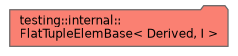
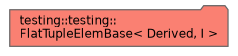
node "testing::internal:: FlatTupleElemBase< Derived, I >": label "testing::internal:: FlatTupleElemBase< Derived, I >" -> "testing::testing:: FlatTupleElemBase< Derived, I >"
